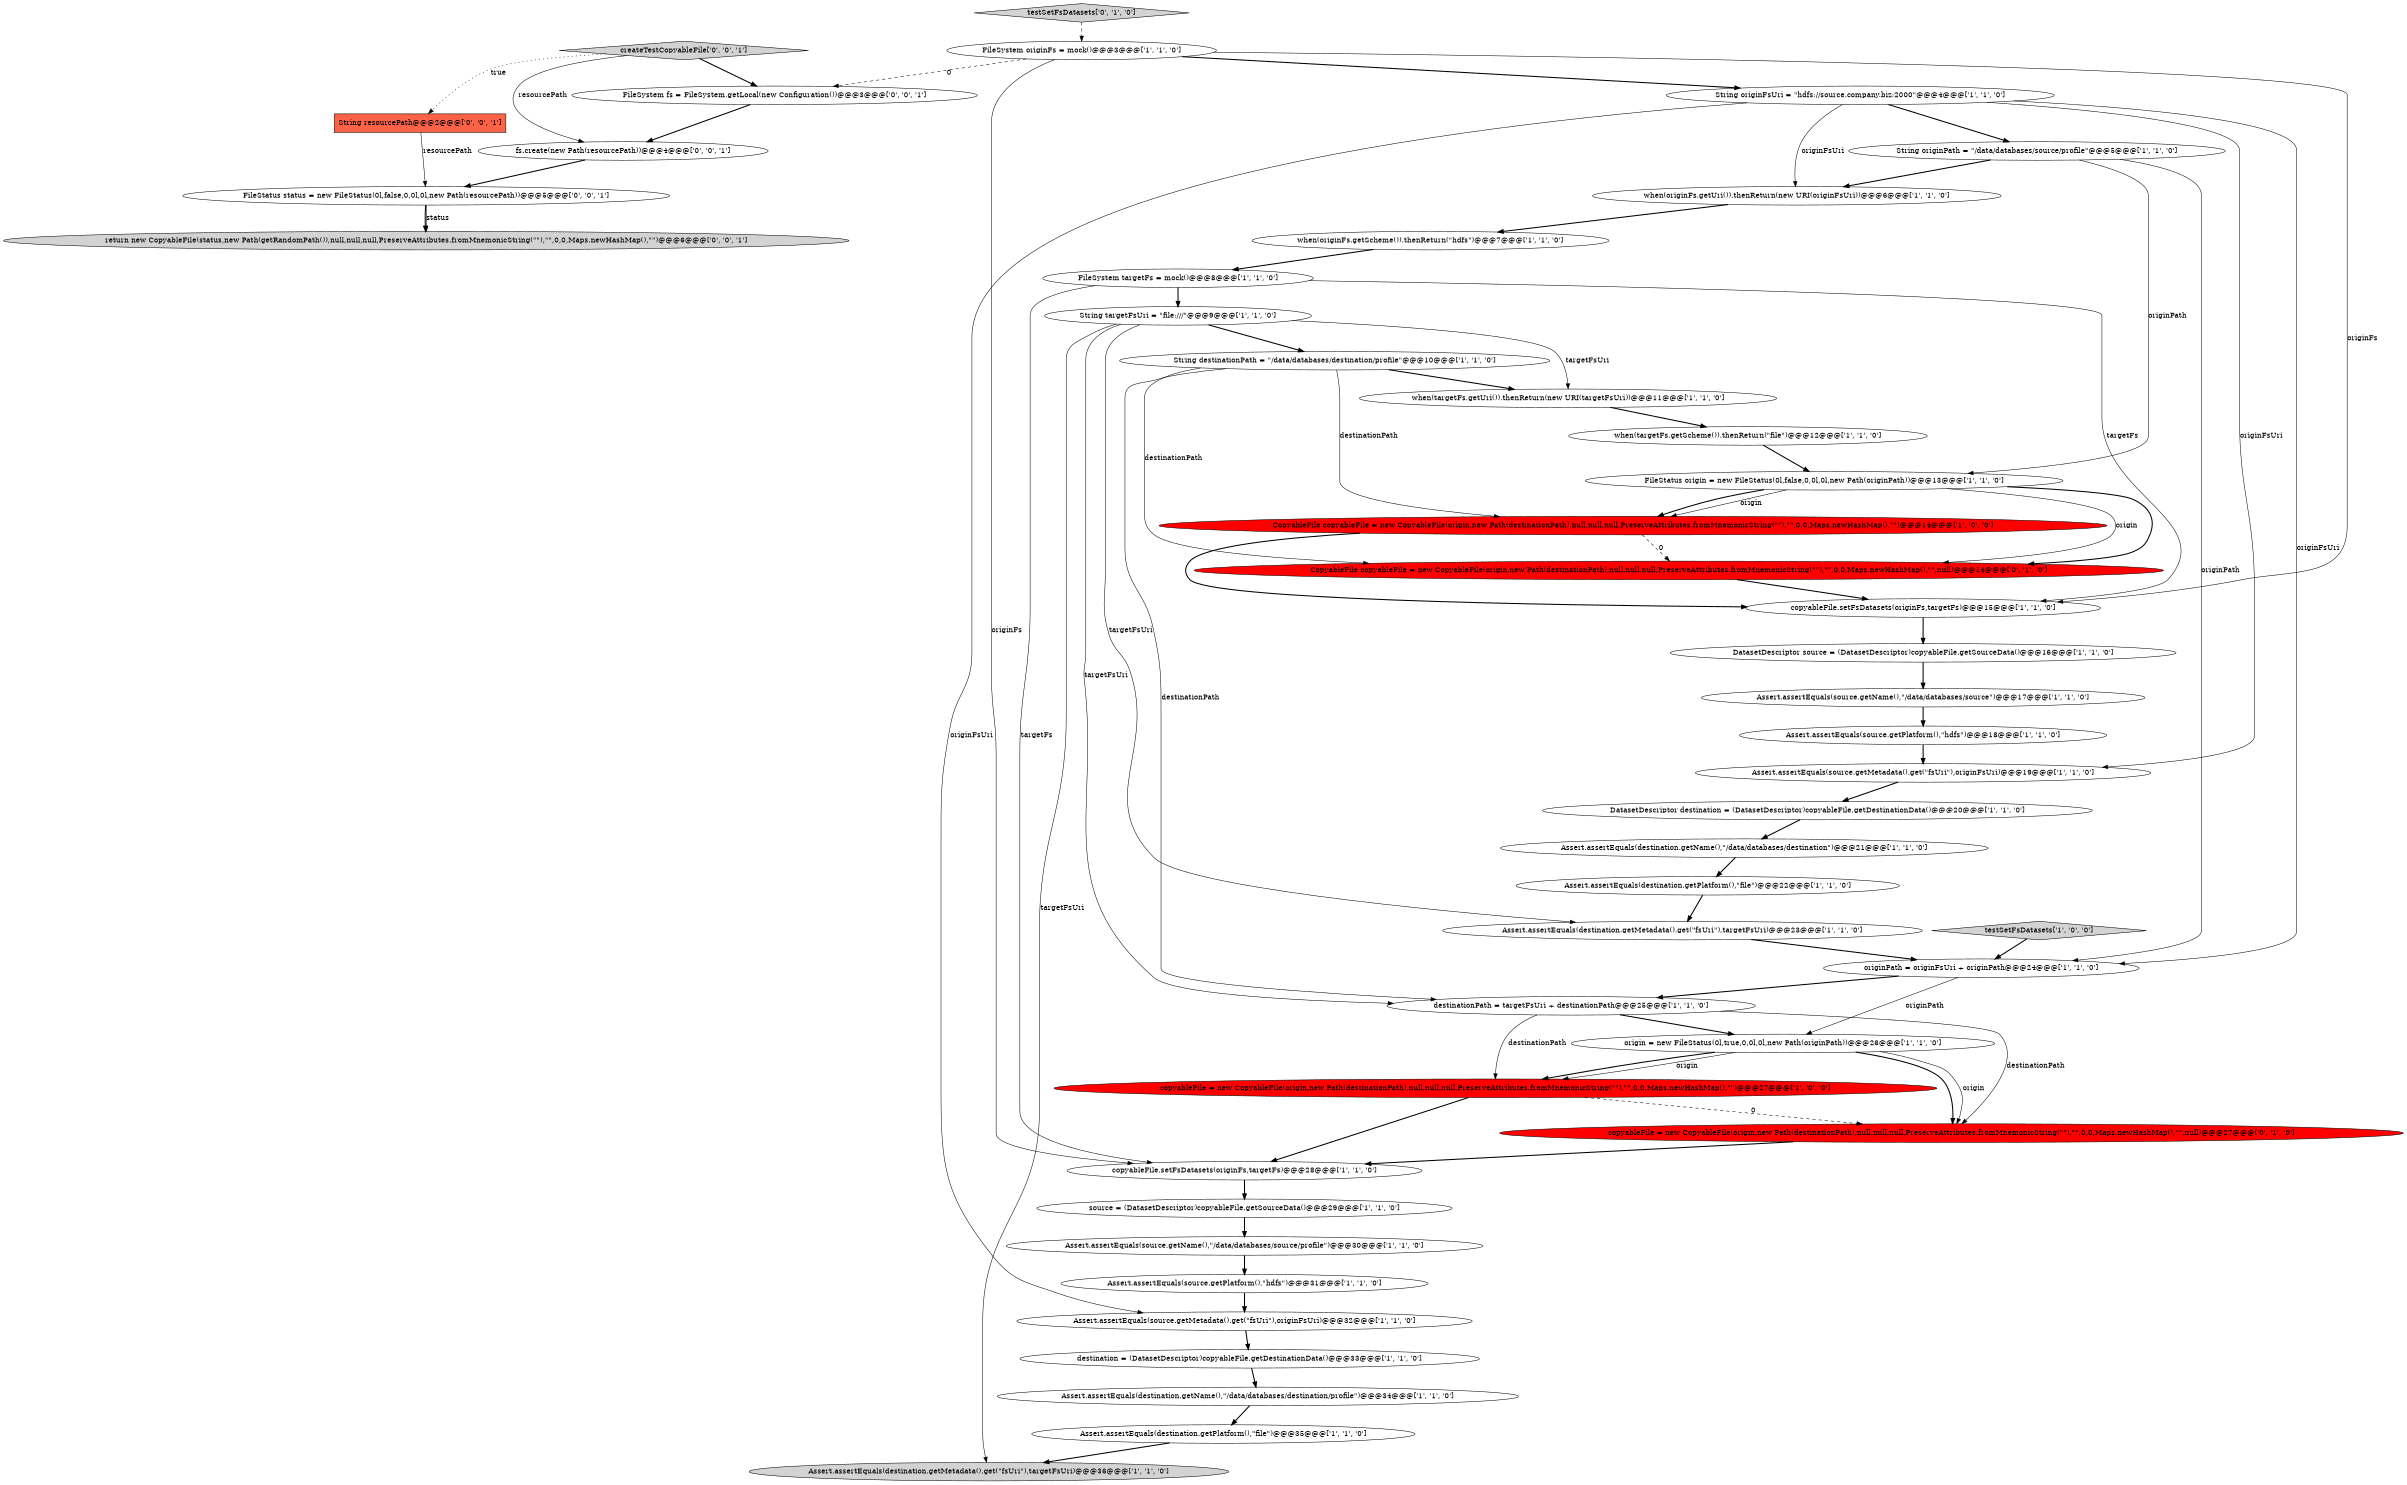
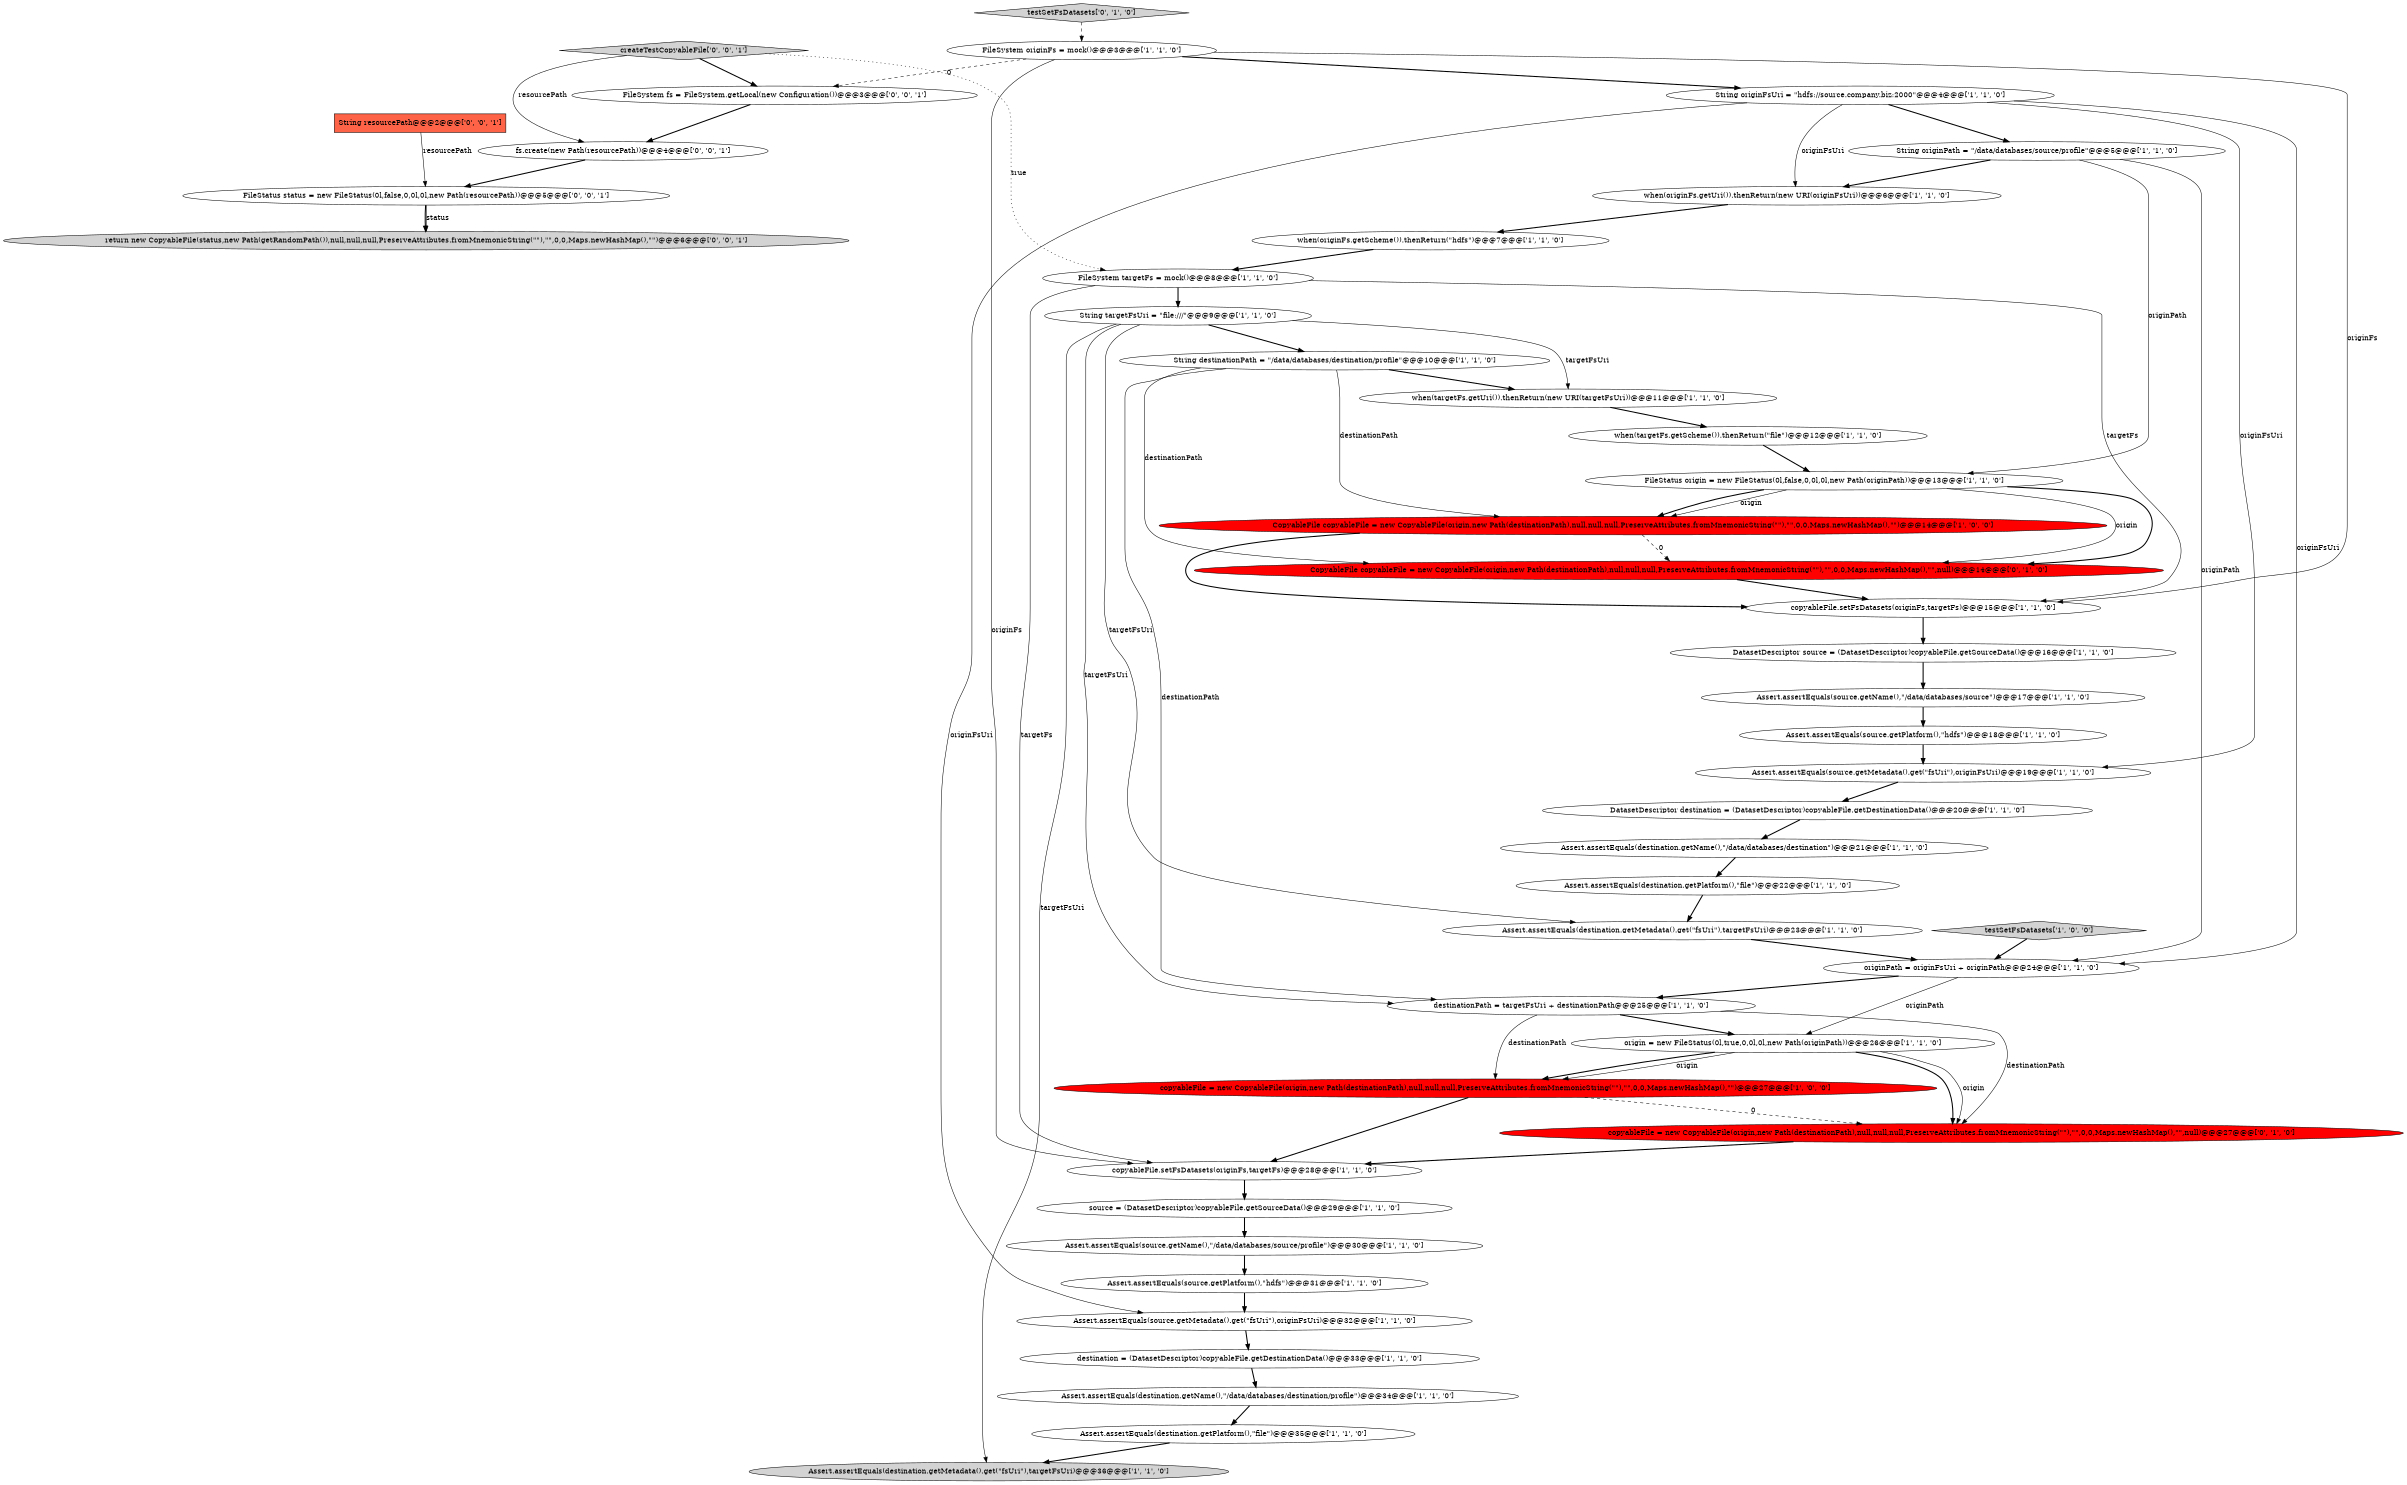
edge "createTestCopyableFile['0', '0', '1']" -> "String resourcePath@@@2@@@['0', '0', '1']": now "createTestCopyableFile['0', '0', '1']" -> "FileSystem targetFs = mock()@@@8@@@['1', '1', '0']"
